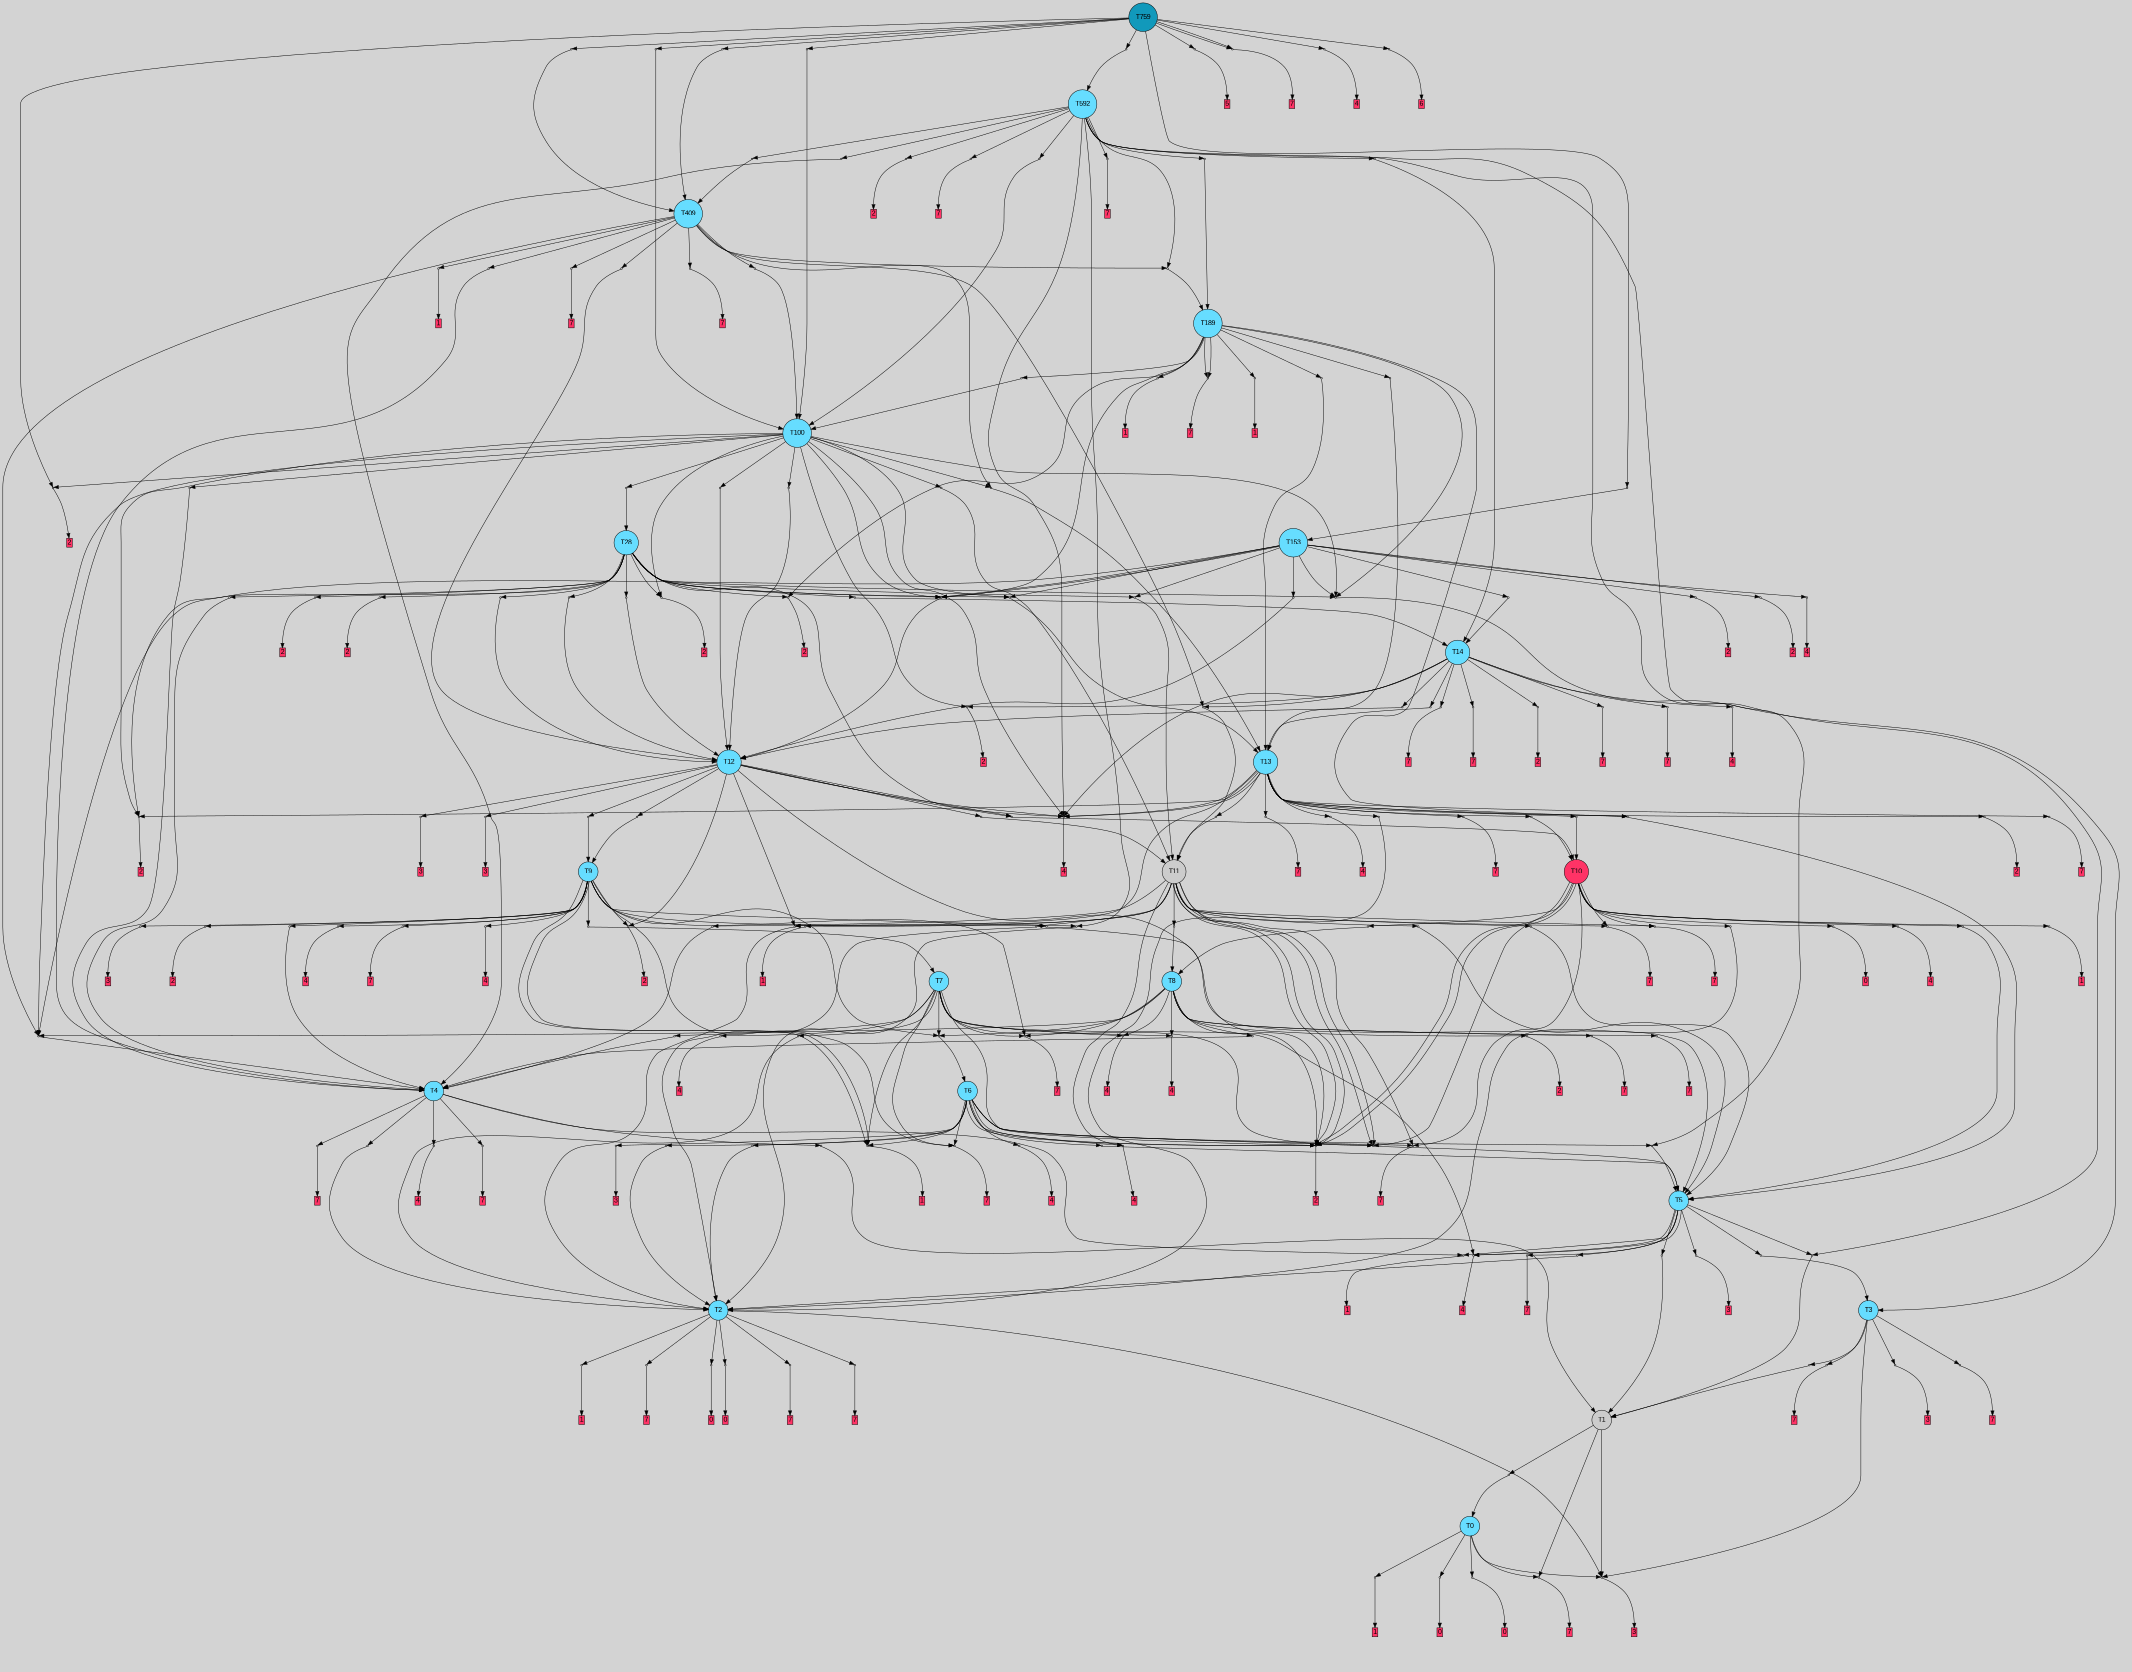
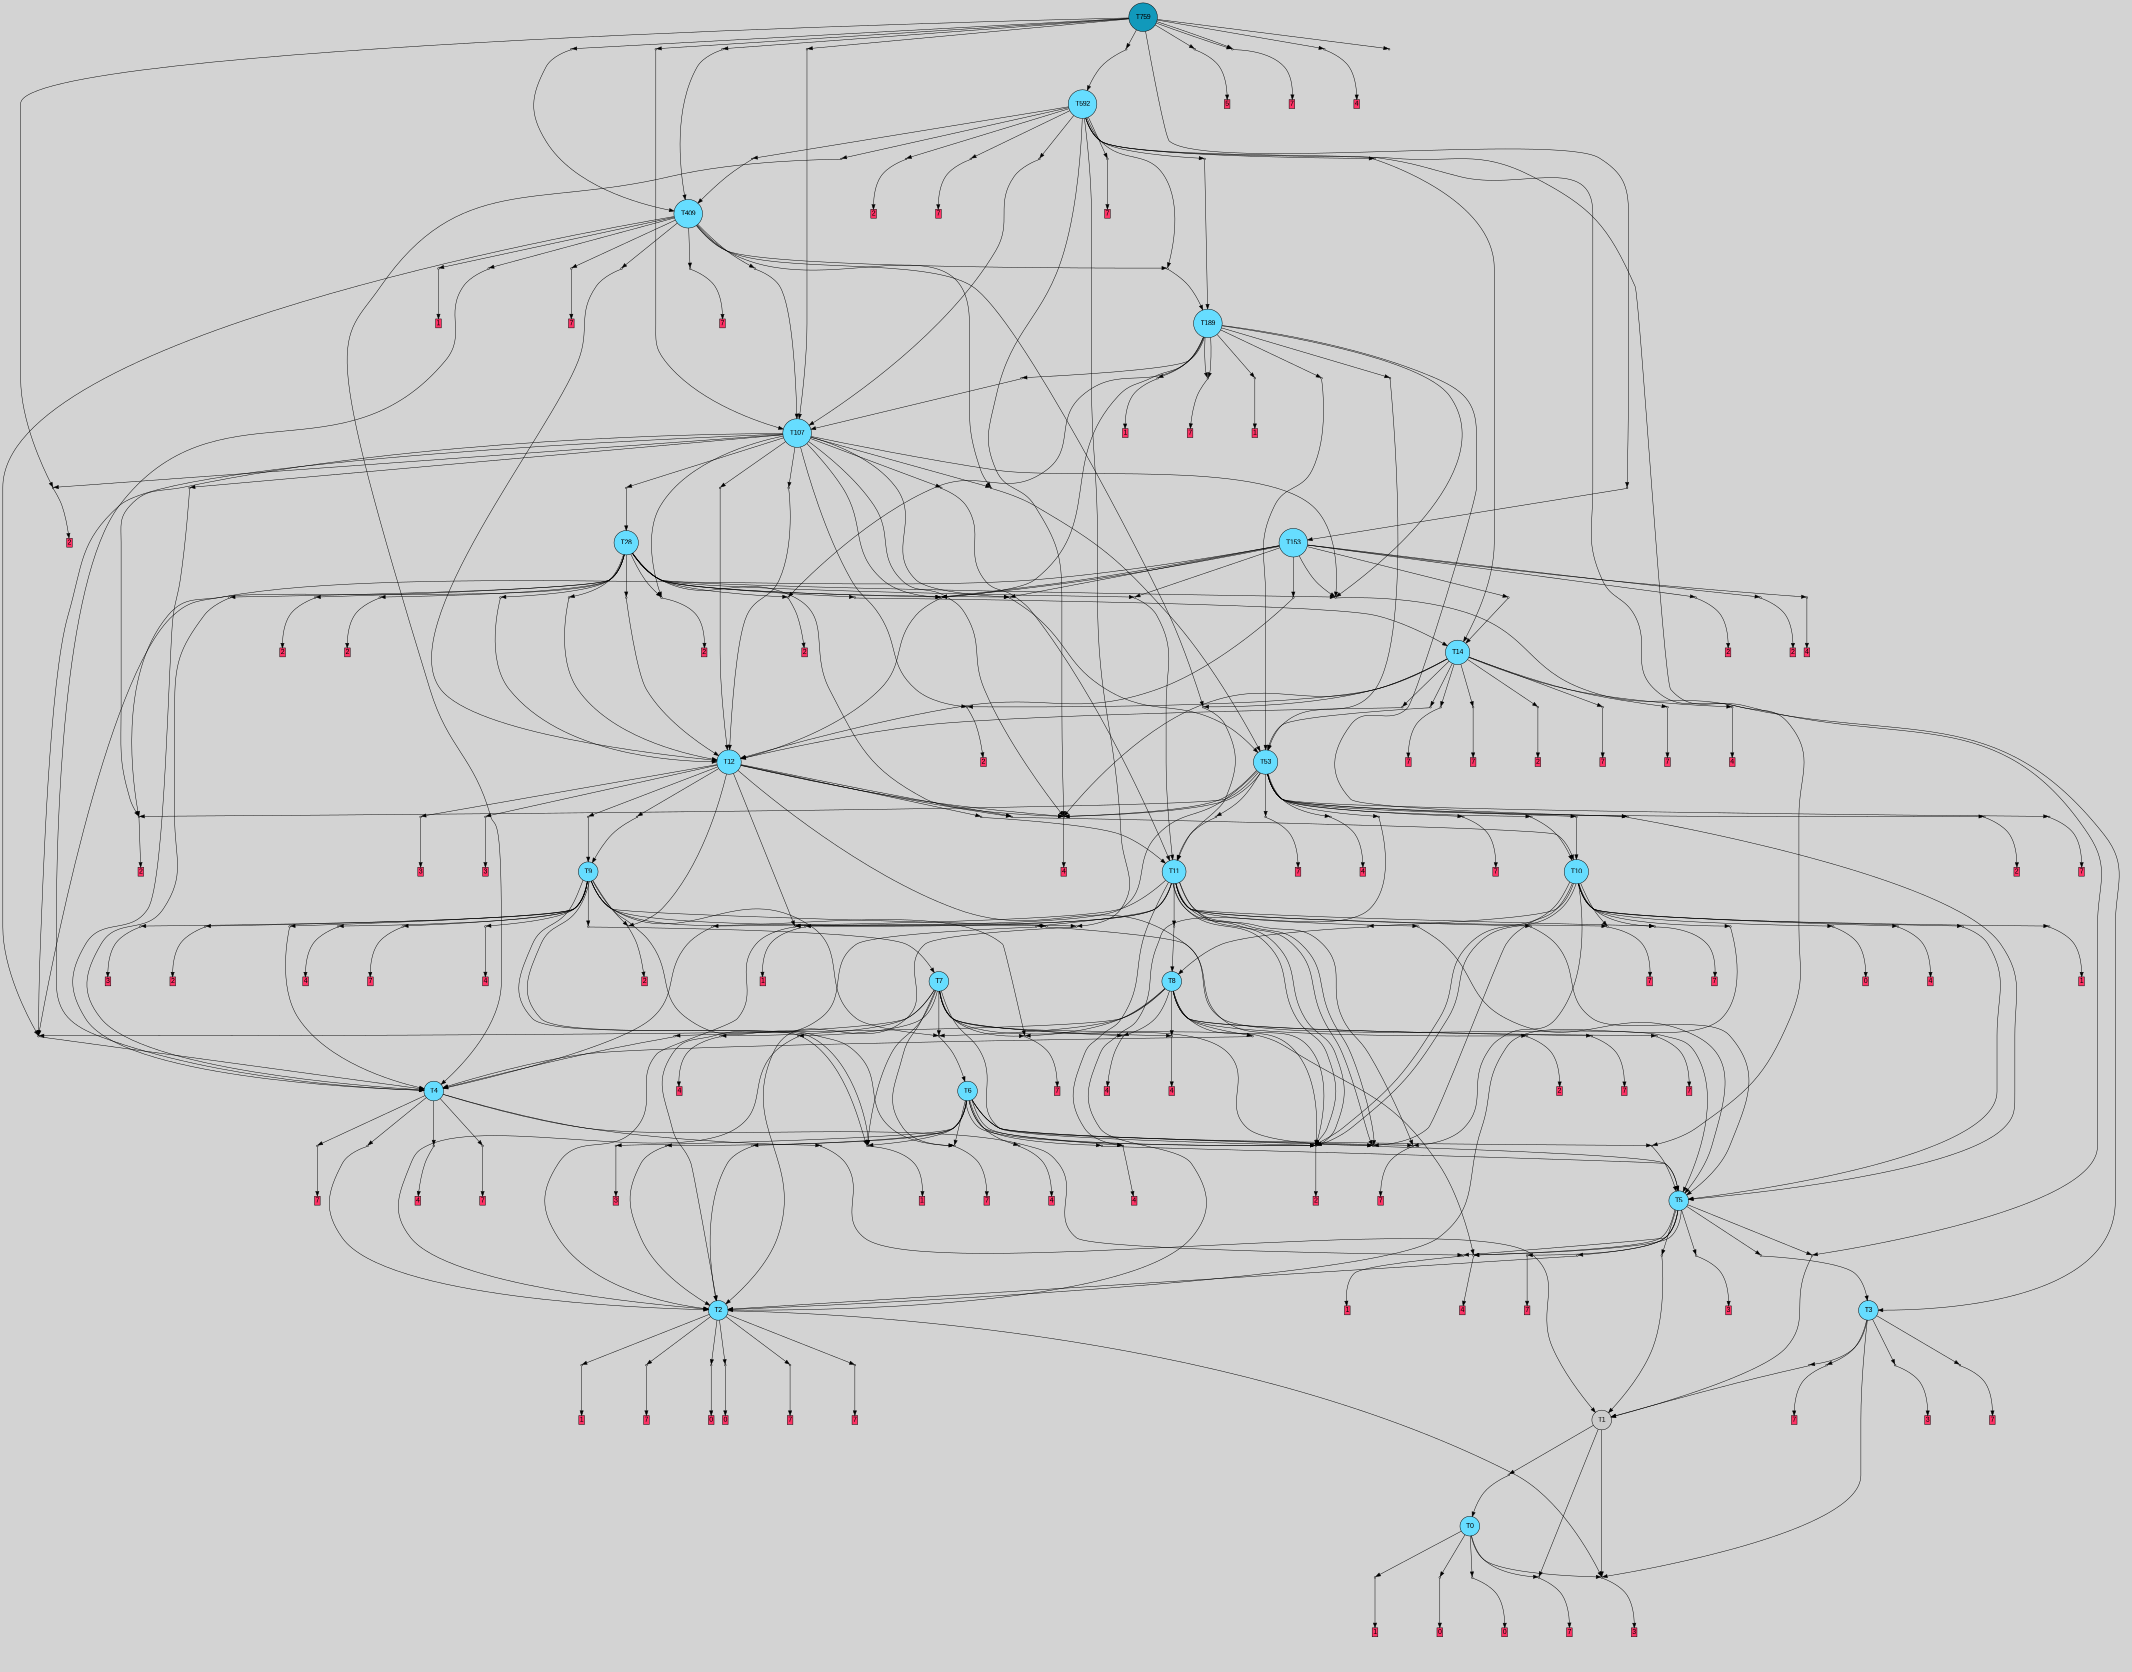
node "6": removed
node "T100": label "T100" -> "T107"
node "T13": label "T13" -> "T53"
node "T11": fillcolor #cccccc -> #66ddff
node "T10": fillcolor #ff3366 -> #66ddff
